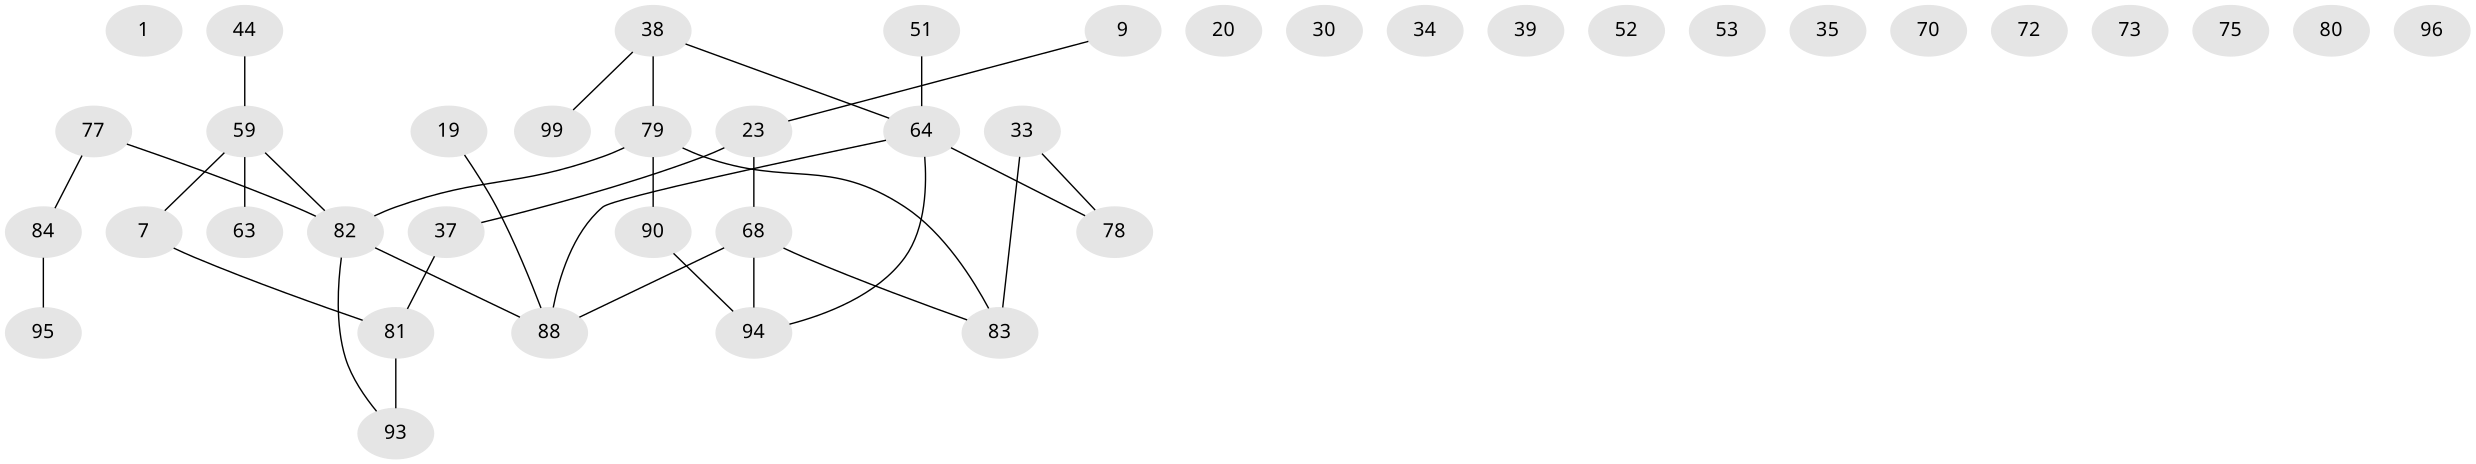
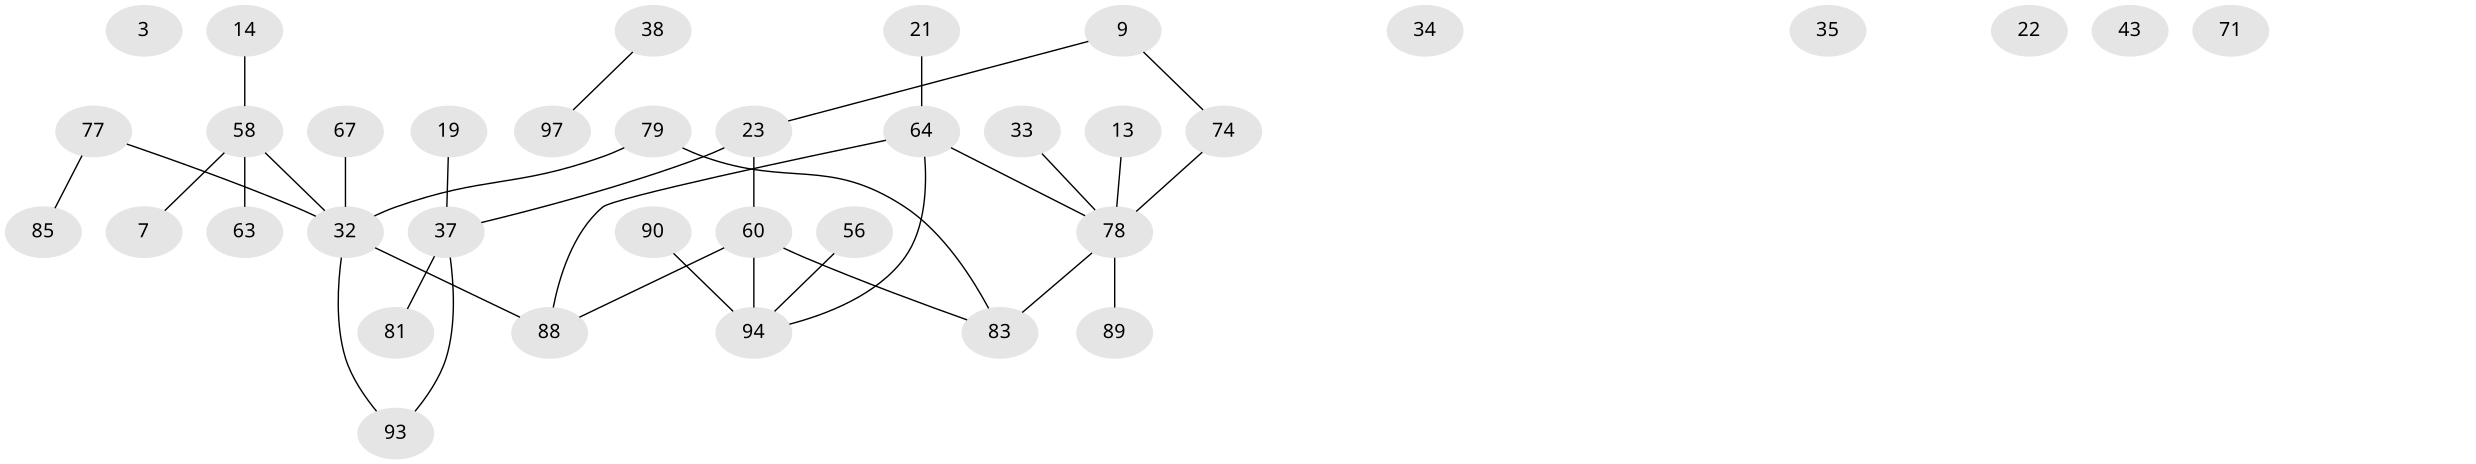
node "1": label "1" -> "3"
node "44": label "44" -> "14"
node "51": label "51" -> "21"
node "20": removed
node "30": removed
node "39": removed
node "52": removed
node "53": removed
node "70": removed
node "72": label "72" -> "22"
node "73": label "73" -> "43"
node "75": label "75" -> "71"
node "80": removed
node "96": removed
edge "38" -- "79": removed
edge "38" -- "64": removed
node "59": label "59" -> "58"
node "67": added
node "99": label "99" -> "97"
node "13": added
node "74": added
edge "79" -- "90": removed
edge "19" -- "88": now "19" -- "37"
node "84": label "84" -> "85"
node "82": label "82" -> "32"
node "68": label "68" -> "60"
node "56": added
edge "33" -- "83": now "78" -- "83"
edge "7" -- "81": removed
node "95": removed
node "89": added
edge "81" -- "93": now "37" -- "93"
